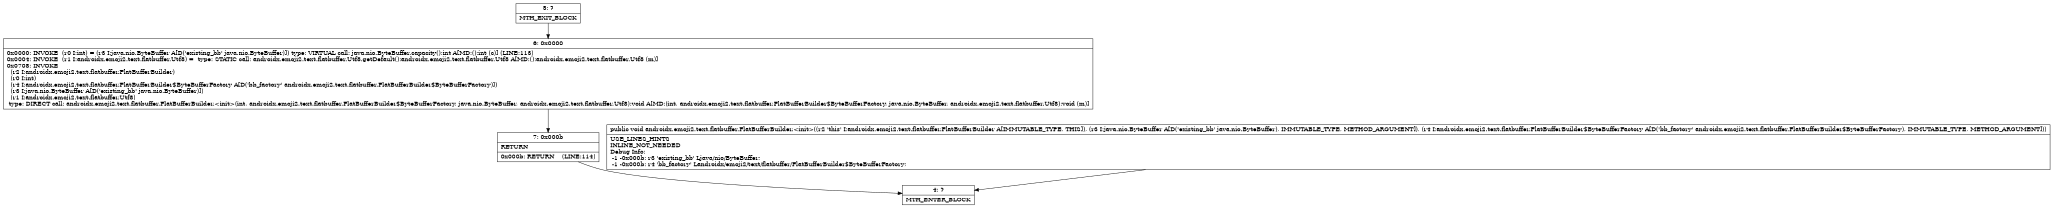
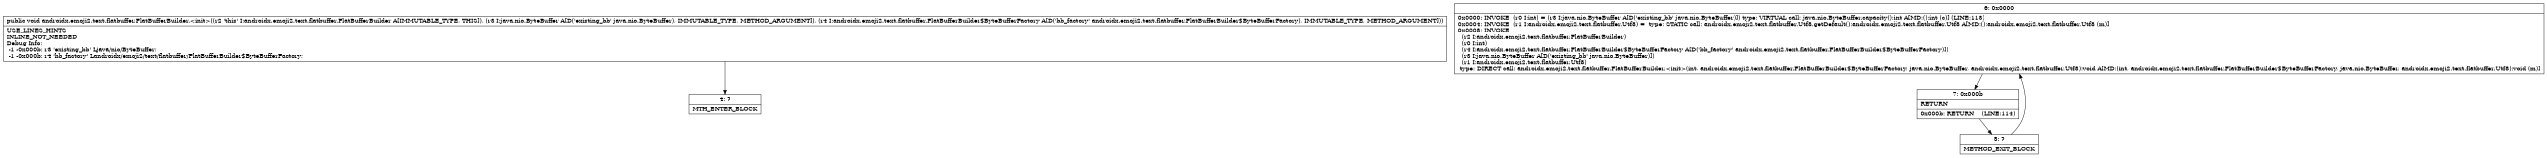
node "5: ?": text "MTH_EXIT_BLOCK" -> "METHOD_EXIT_BLOCK"
node "6: 0x0000": text "0x0708: INVOKE" -> "0x0008: INVOKE"
edge "7: 0x000b" -> "4: ?": now "7: 0x000b" -> "5: ?"
